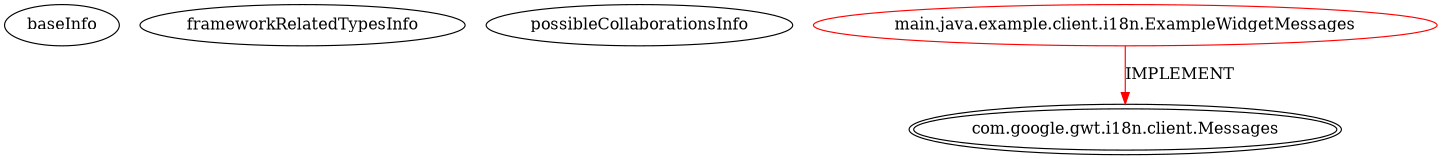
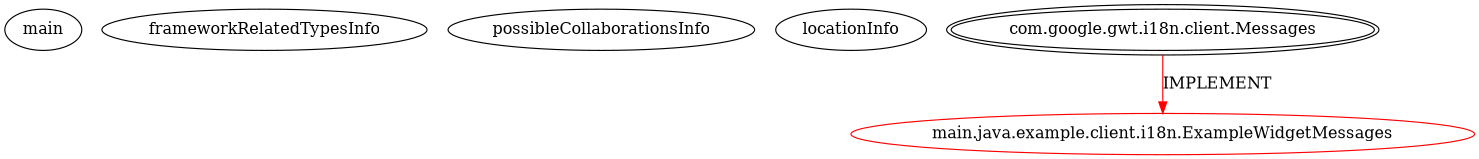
node "baseInfo": label "baseInfo" -> "main"
node "locationInfo": added
edge "main.java.example.client.i18n.ExampleWidgetMessages" -> "com.google.gwt.i18n.client.Messages": reversed
